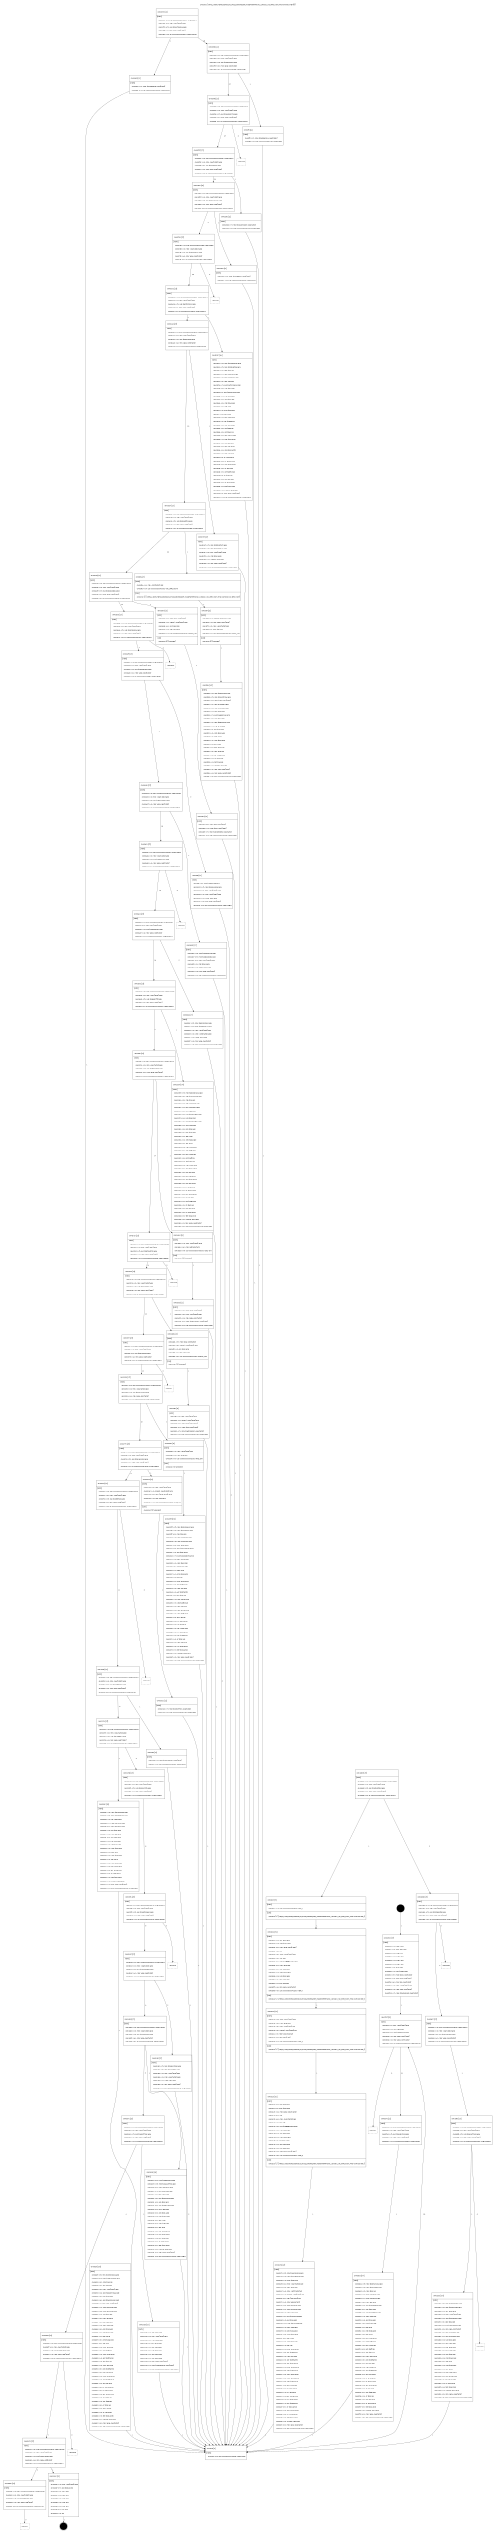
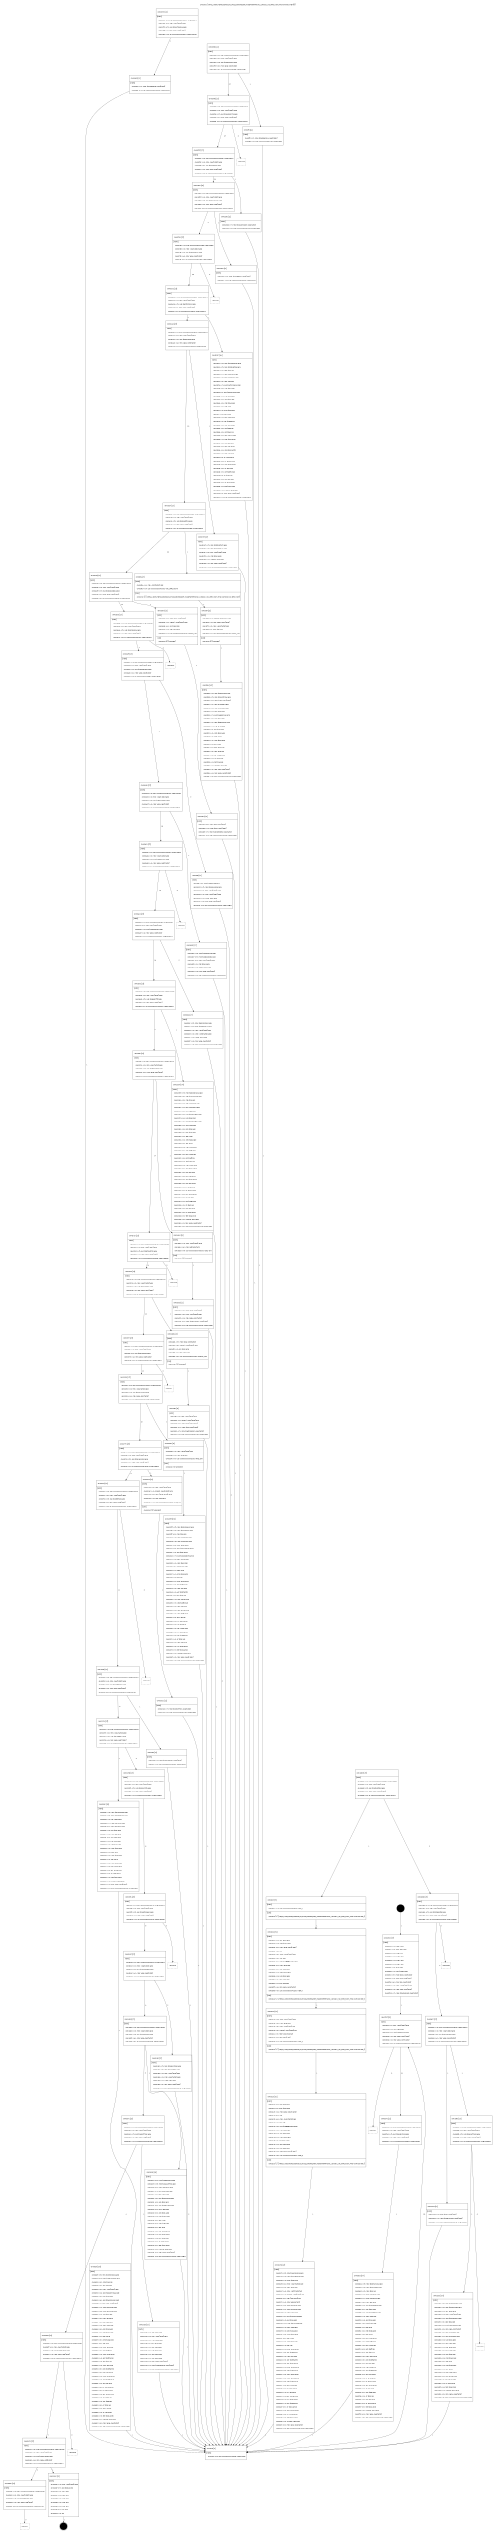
edge "0x401572 [22]" -> "0x401588 [22]": removed, label "28"
node "0x402299 [19]": added
